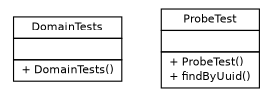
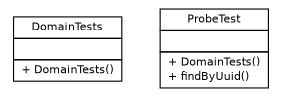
node "ProbeTest": text "+ ProbeTest()" -> "+ DomainTests()"
